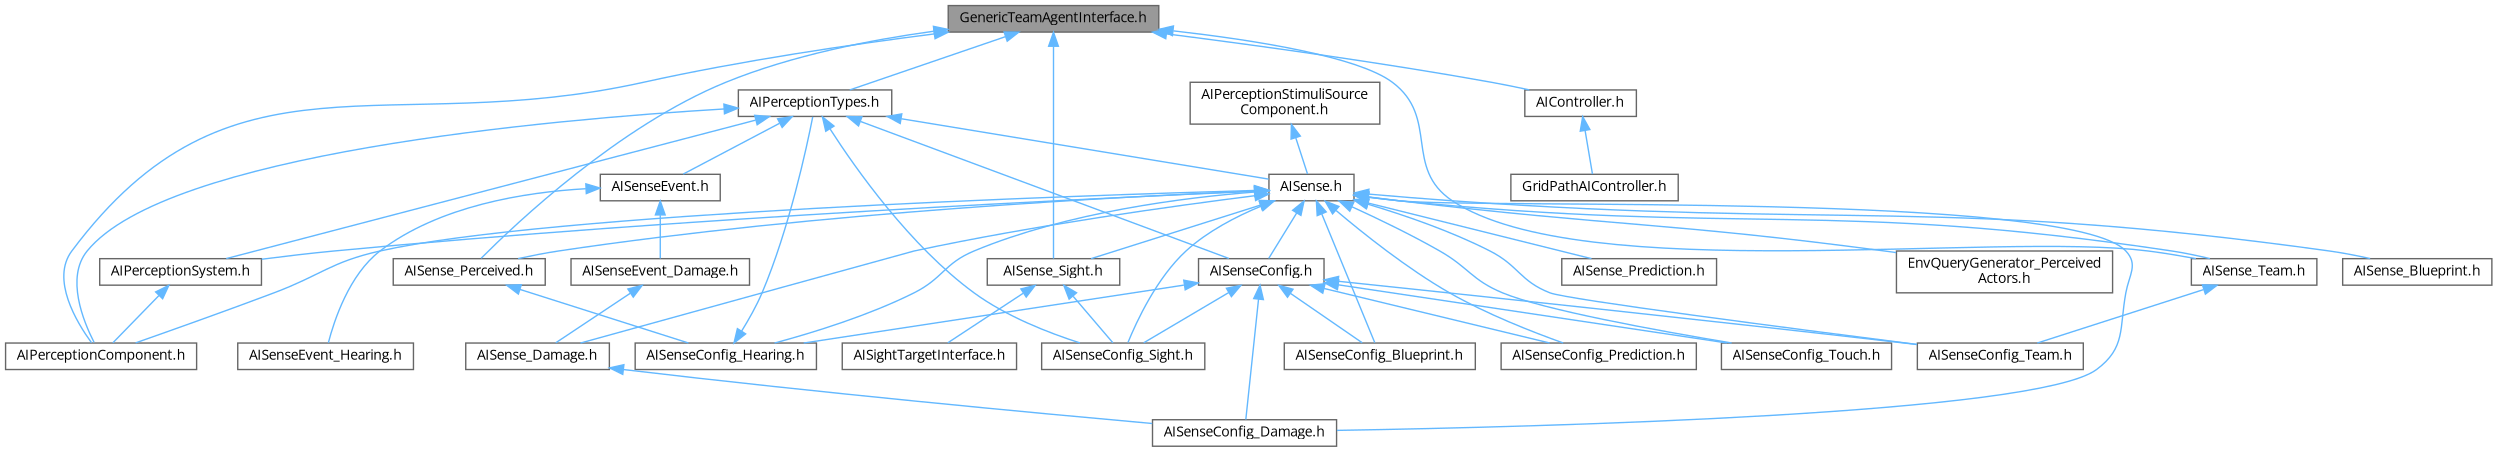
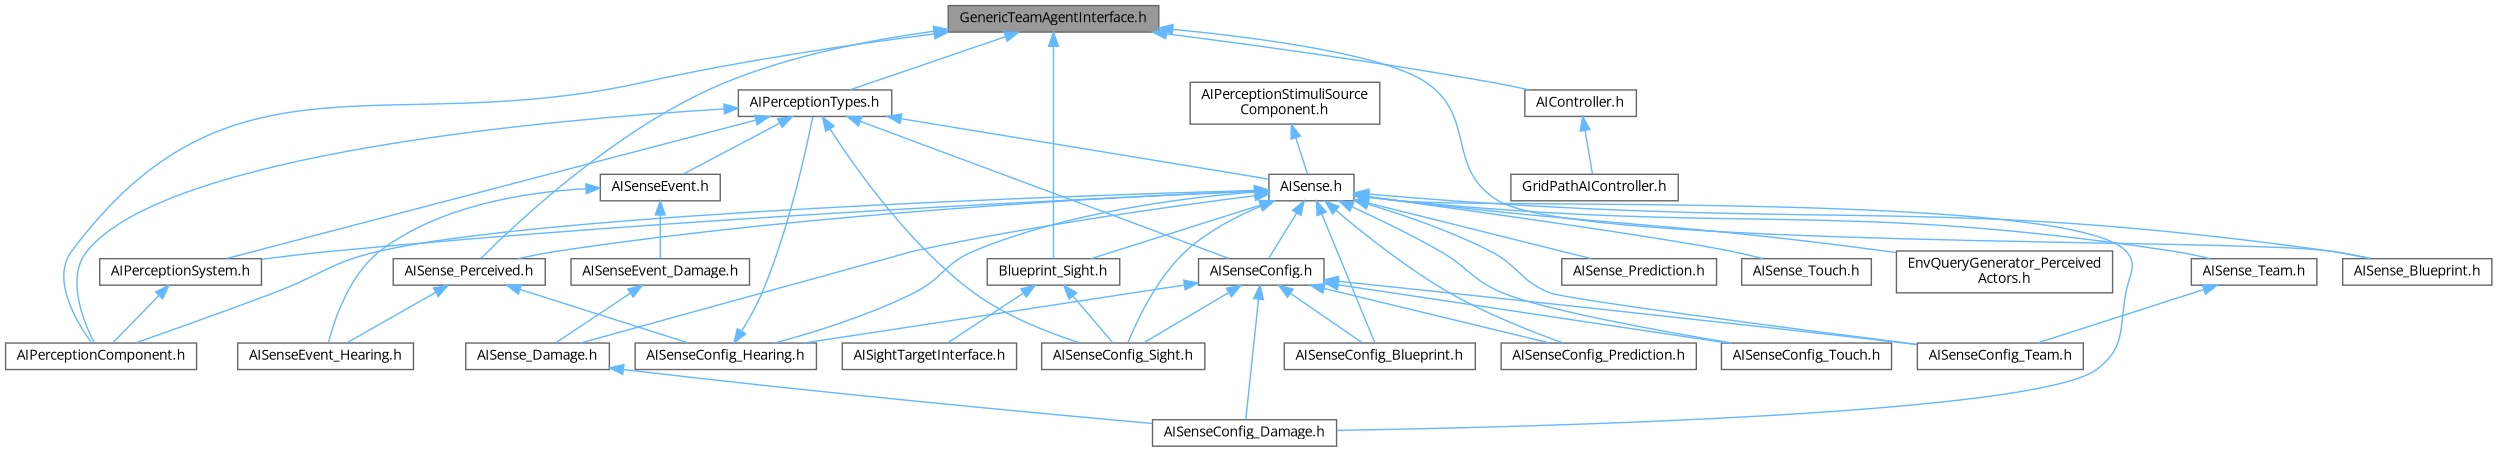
edge "AISense_Team.h" -> "GenericTeamAgentInterface.h": now "AISense_Blueprint.h" -> "GenericTeamAgentInterface.h"
node "AISense_Sight.h": label "AISense_Sight.h" -> "Blueprint_Sight.h"
node "AISense_Touch.h": added
edge "AISenseEvent_Hearing.h" -> "AISense_Perceived.h": added
